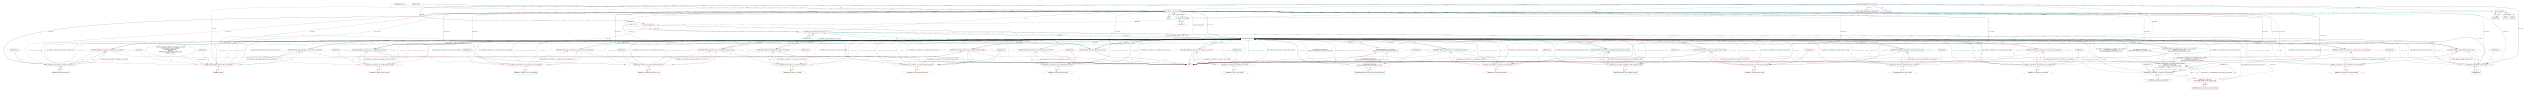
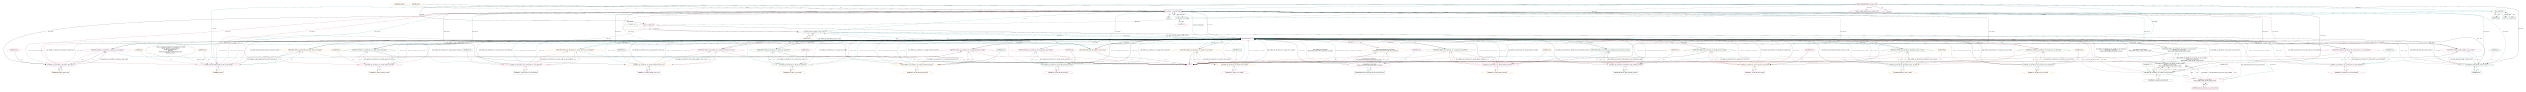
edge "(Call,*vmcs12 = get_vmcs12(vcpu))" -> "(Call,nested_cpu_has(vmcs12, CPU_BASED_MOV_DR_EXITING))": removed, label "DDG: vmcs12"
